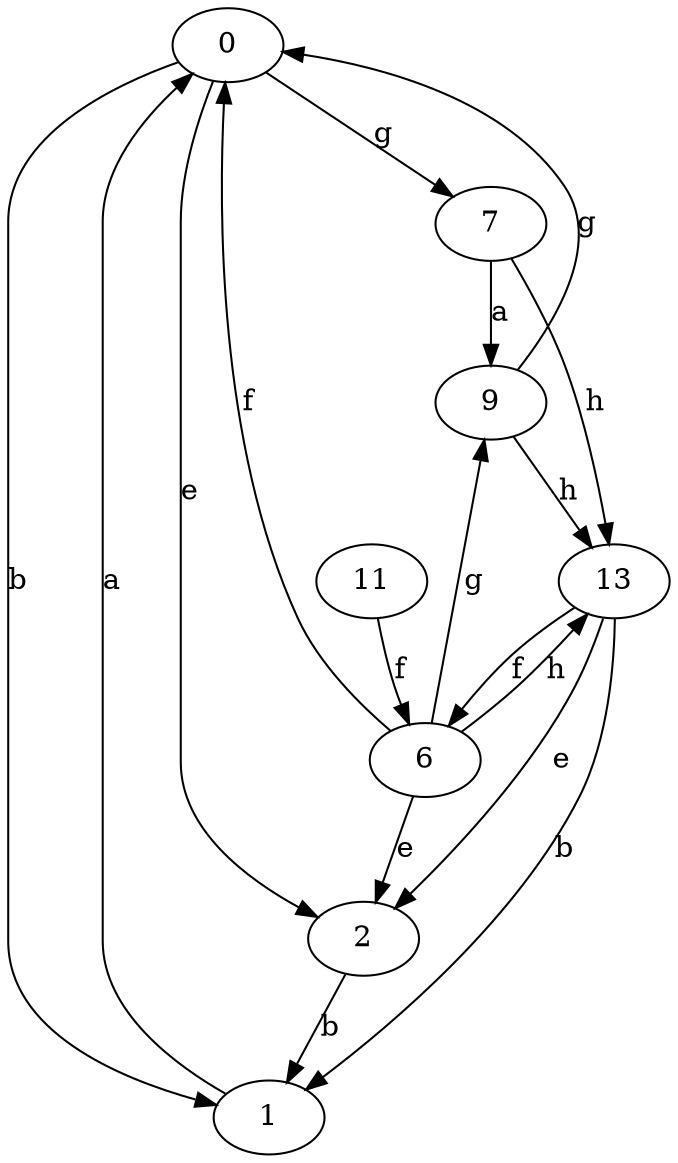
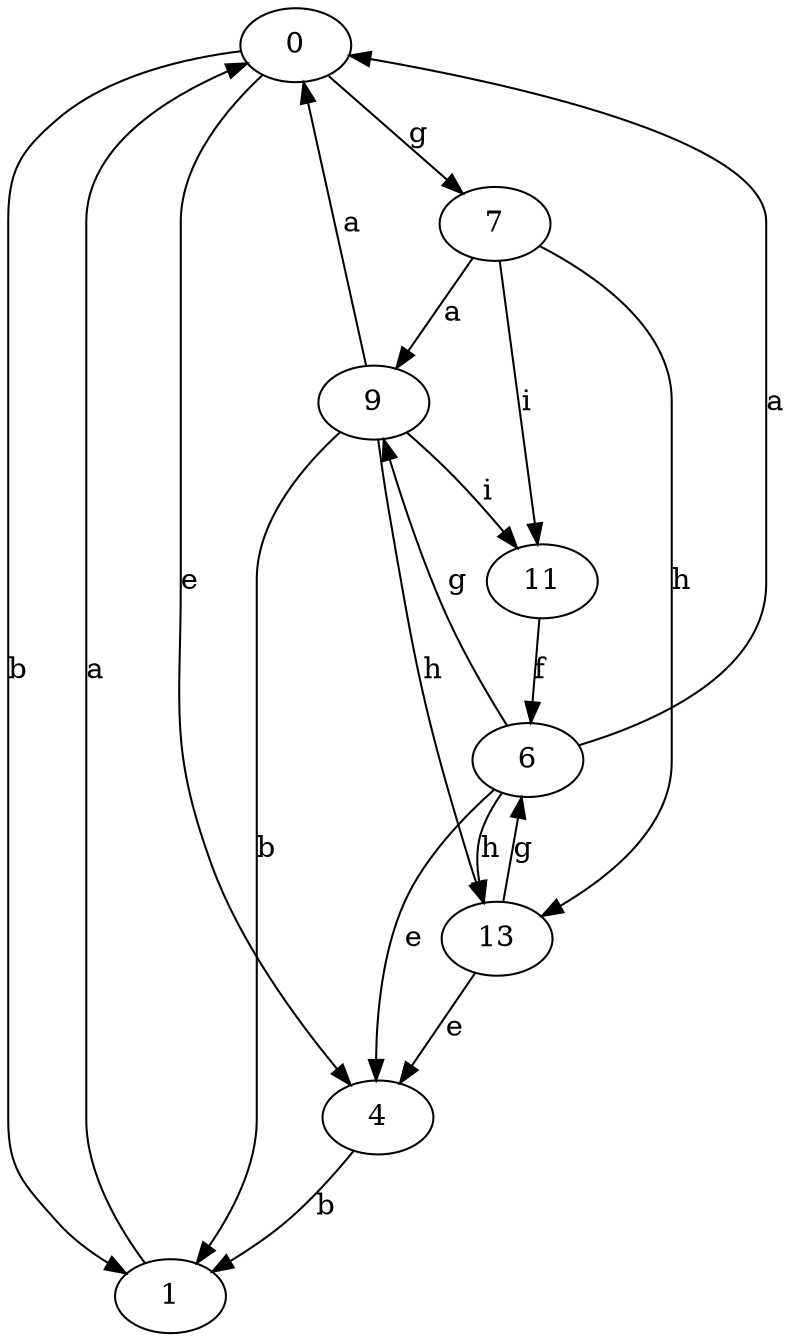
edge "9" -> "0": label "g" -> "a"
edge "7" -> "11": added, label "i"
edge "6" -> "0": label "f" -> "a"
edge "9" -> "11": added, label "i"
edge "13" -> "6": label "f" -> "g"
edge "13" -> "1": now "9" -> "1"
node "2": label "2" -> "4"
